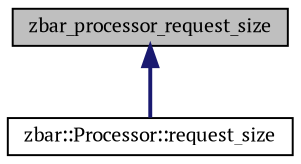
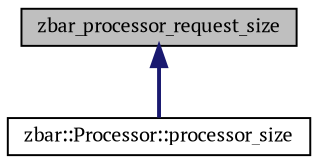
node "zbar::Processor::request_size": label "zbar::Processor::request_size" -> "zbar::Processor::processor_size"
